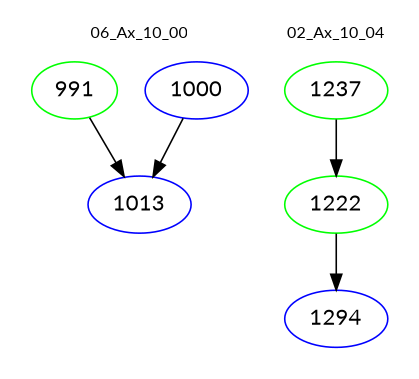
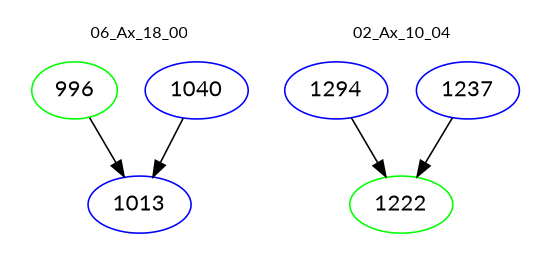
cluster "06_Ax_10_00": label "06_Ax_10_00" -> "06_Ax_18_00"
node "991": label "991" -> "996"
node "1000": label "1000" -> "1040"
node "1237": color green -> blue
edge "1222" -> "1294": reversed
